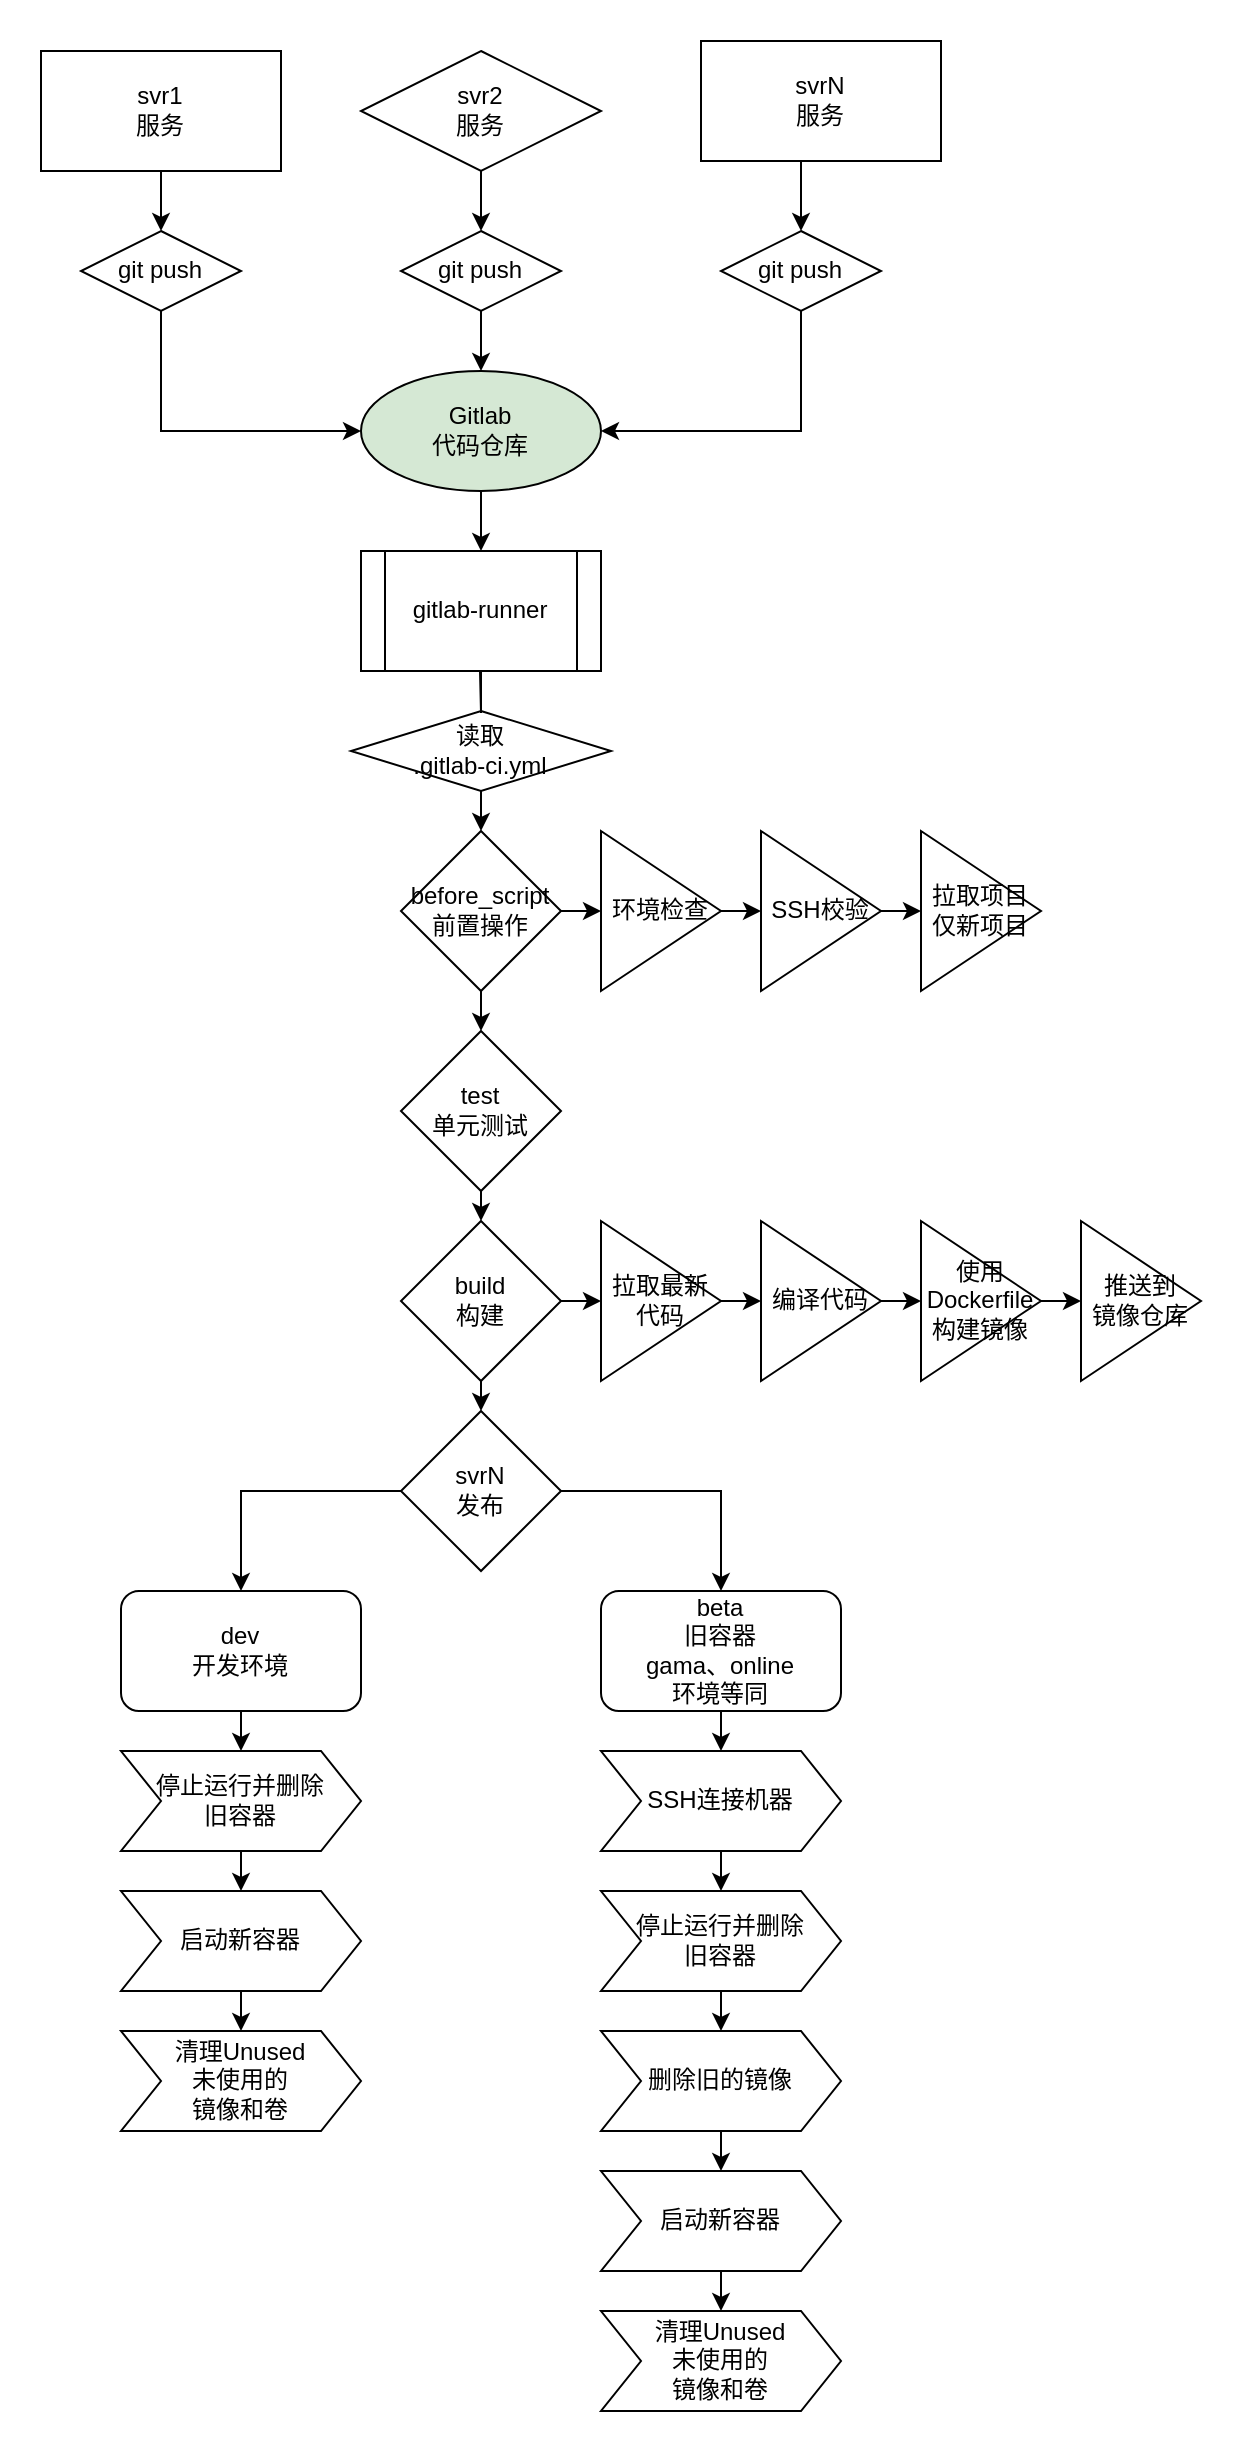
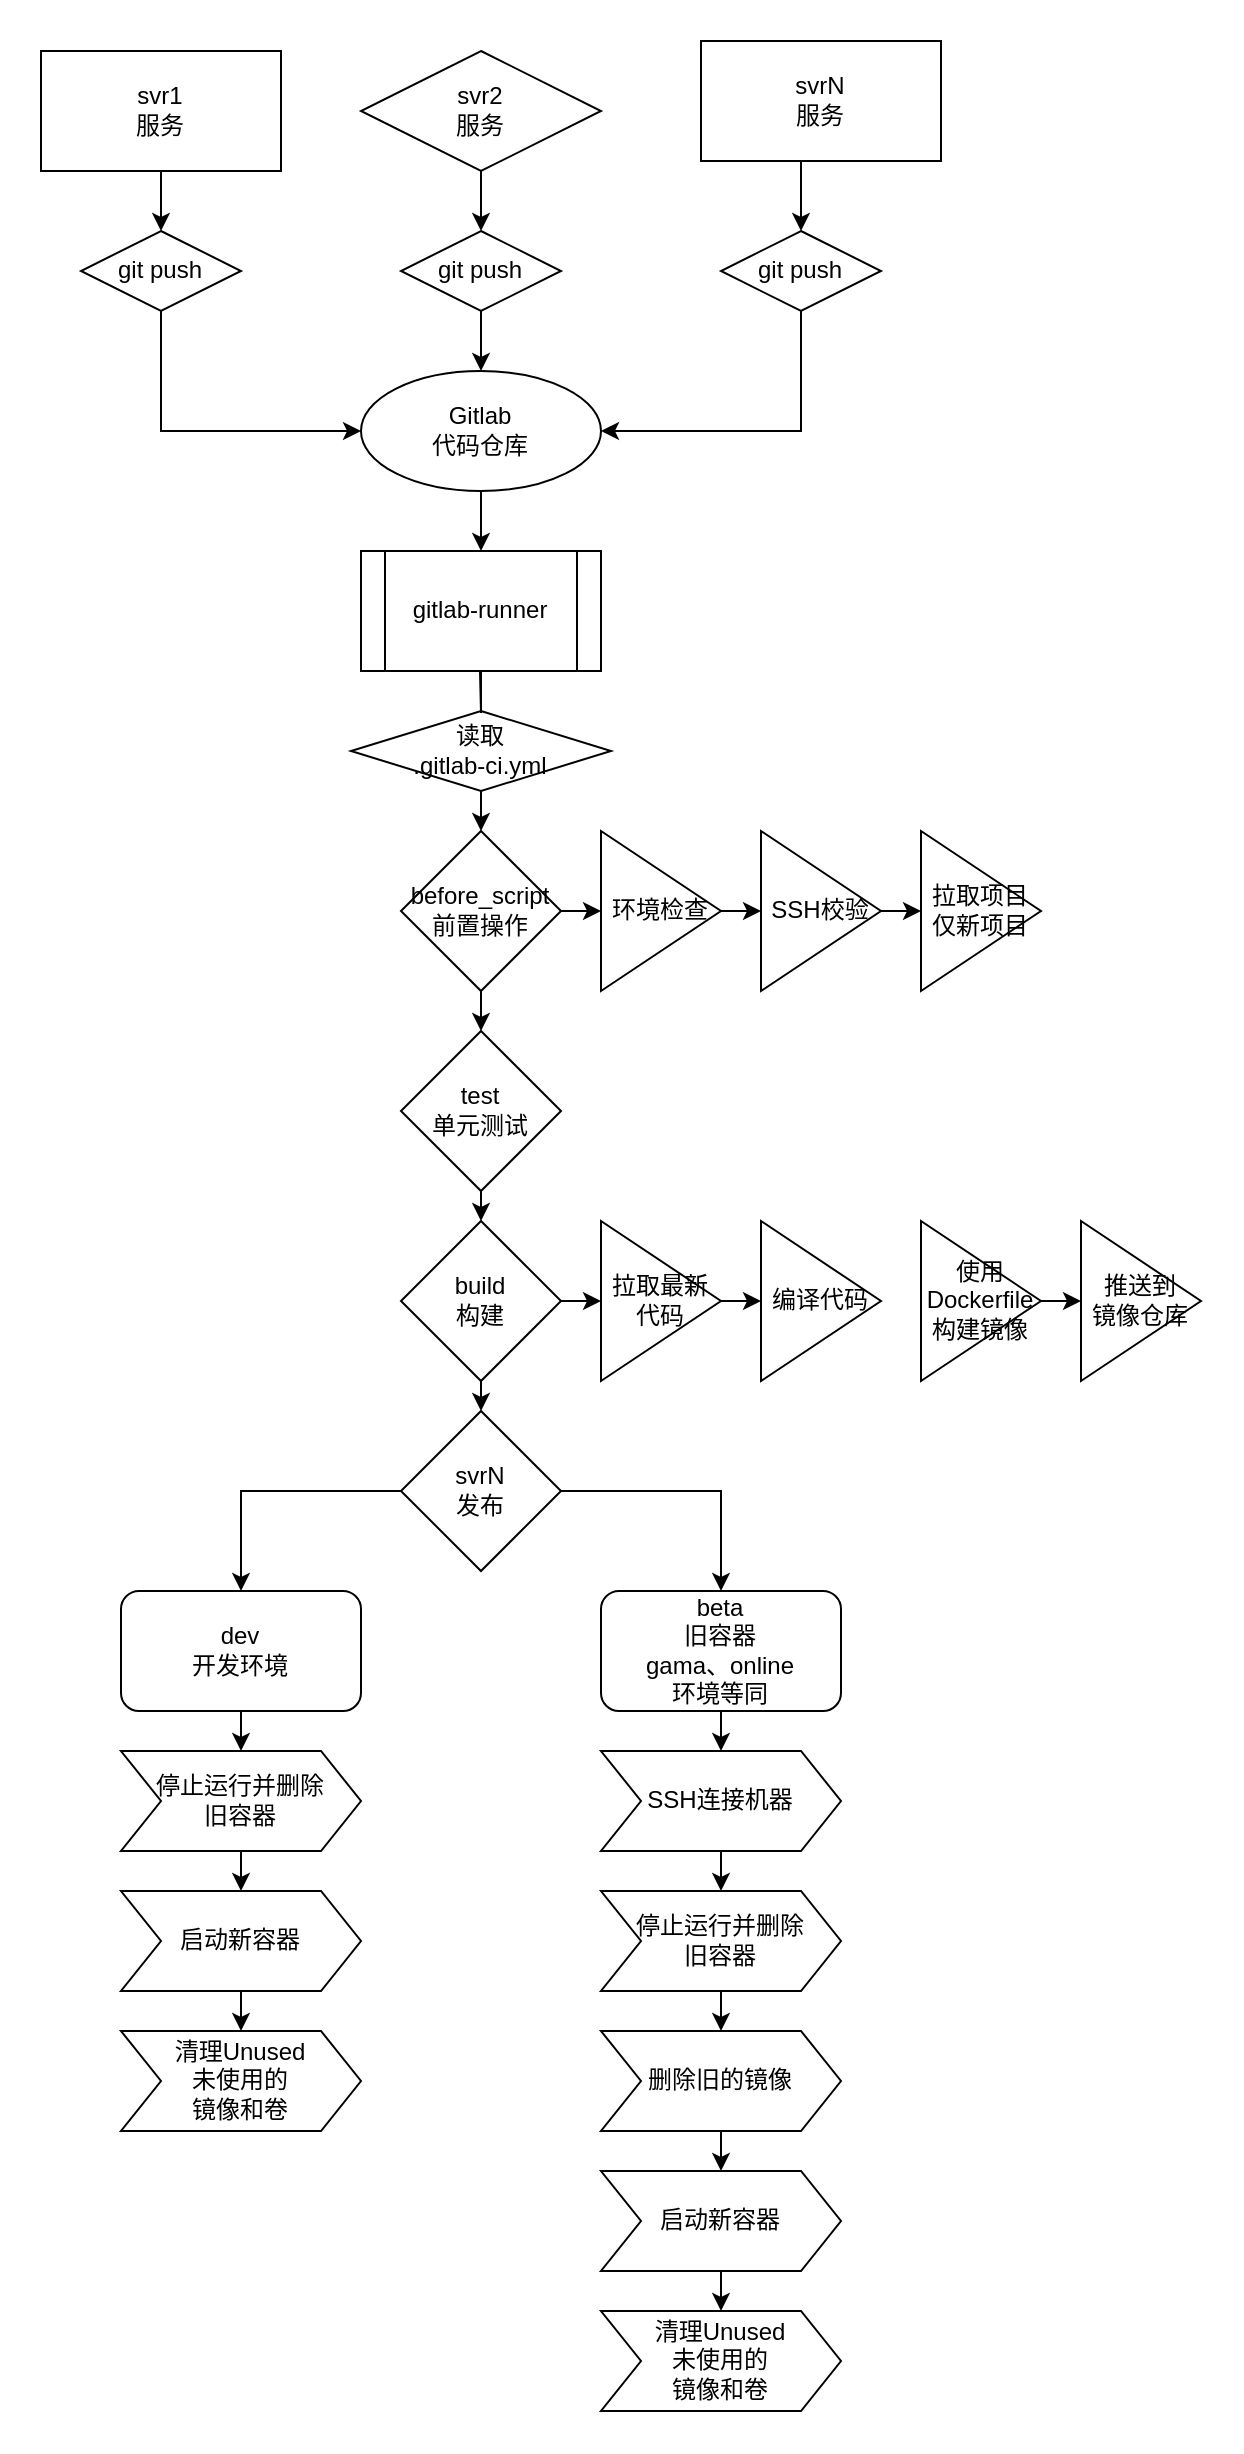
node "Gitlab 代码仓库": fillcolor #d5e8d4 -> #ffffff
edge "编译代码" -> "使用Dockerfile 构建镜像": removed
